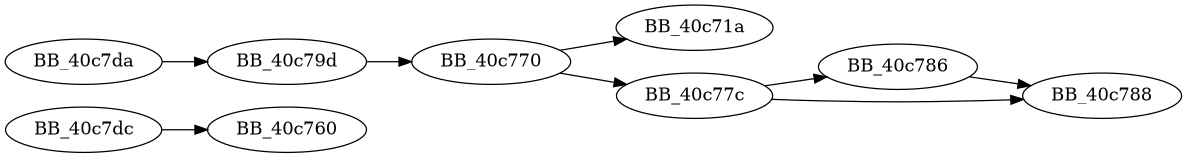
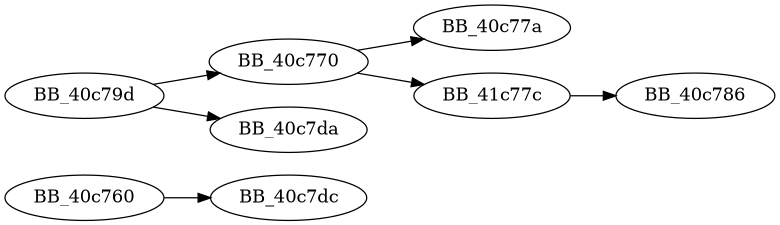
node "BB_40c71a": label "BB_40c71a" -> "BB_40c77a"
edge "BB_40c7da" -> "BB_40c79d": reversed
node "BB_40c77c": label "BB_40c77c" -> "BB_41c77c"
node "BB_40c788": removed
edge "BB_40c7dc" -> "BB_40c760": reversed
